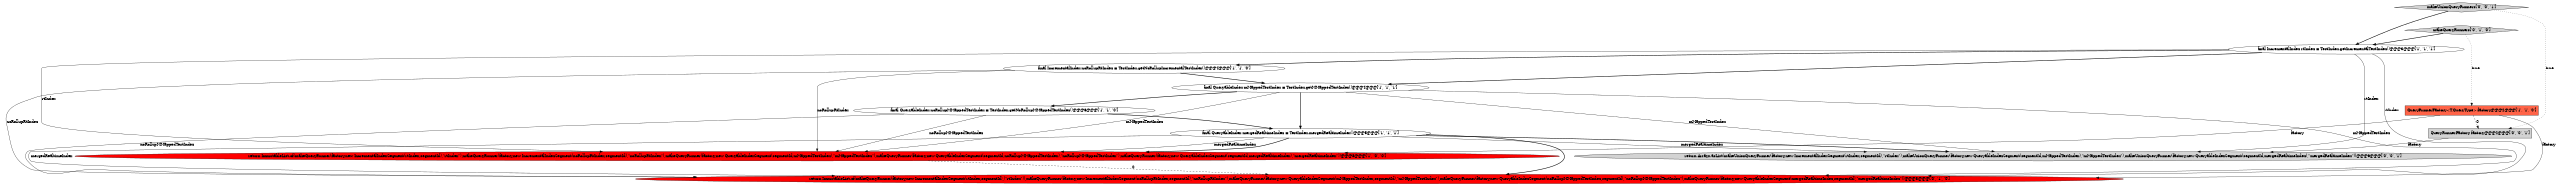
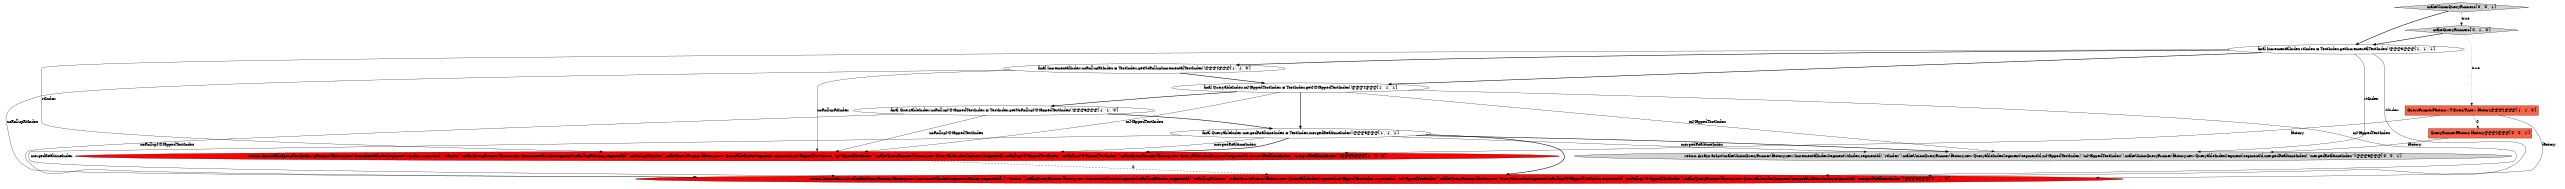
edge "makeUnionQueryRunners['0', '0', '1']" -> "QueryRunnerFactory factory@@@2@@@['0', '0', '1']": now "makeUnionQueryRunners['0', '0', '1']" -> "makeQueryRunners['0', '1', '0']"
node "QueryRunnerFactory factory@@@2@@@['0', '0', '1']": fillcolor lightgray -> tomato
